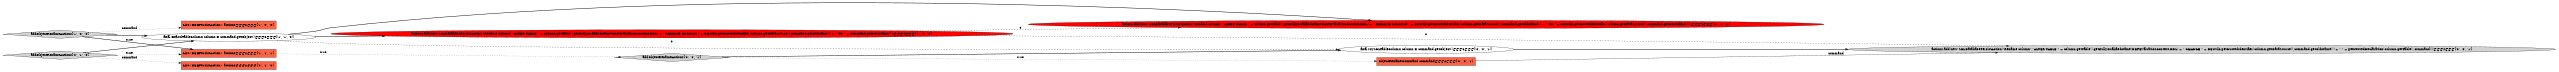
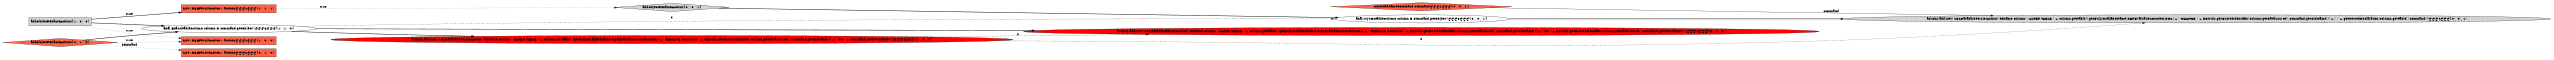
edge "addObjectRenameActions['1', '0', '0']" -> "List<DBEPersistAction> actions@@@2@@@['1', '0', '0']": label "command" -> "true"
node "addObjectRenameActions['1', '0', '0']": shape diamond -> box
node "addObjectRenameActions['0', '1', '0']": fillcolor lightgray -> tomato
edge "addObjectRenameActions['0', '1', '0']" -> "List<DBEPersistAction> actions@@@2@@@['1', '1', '1']": now "addObjectRenameActions['0', '1', '0']" -> "List<DBEPersistAction> actions@@@2@@@['1', '0', '0']"
edge "addObjectRenameActions['0', '0', '1']" -> "ObjectRenameCommand command@@@2@@@['0', '0', '1']": removed, label "true"
node "ObjectRenameCommand command@@@2@@@['0', '0', '1']": shape box -> diamond
